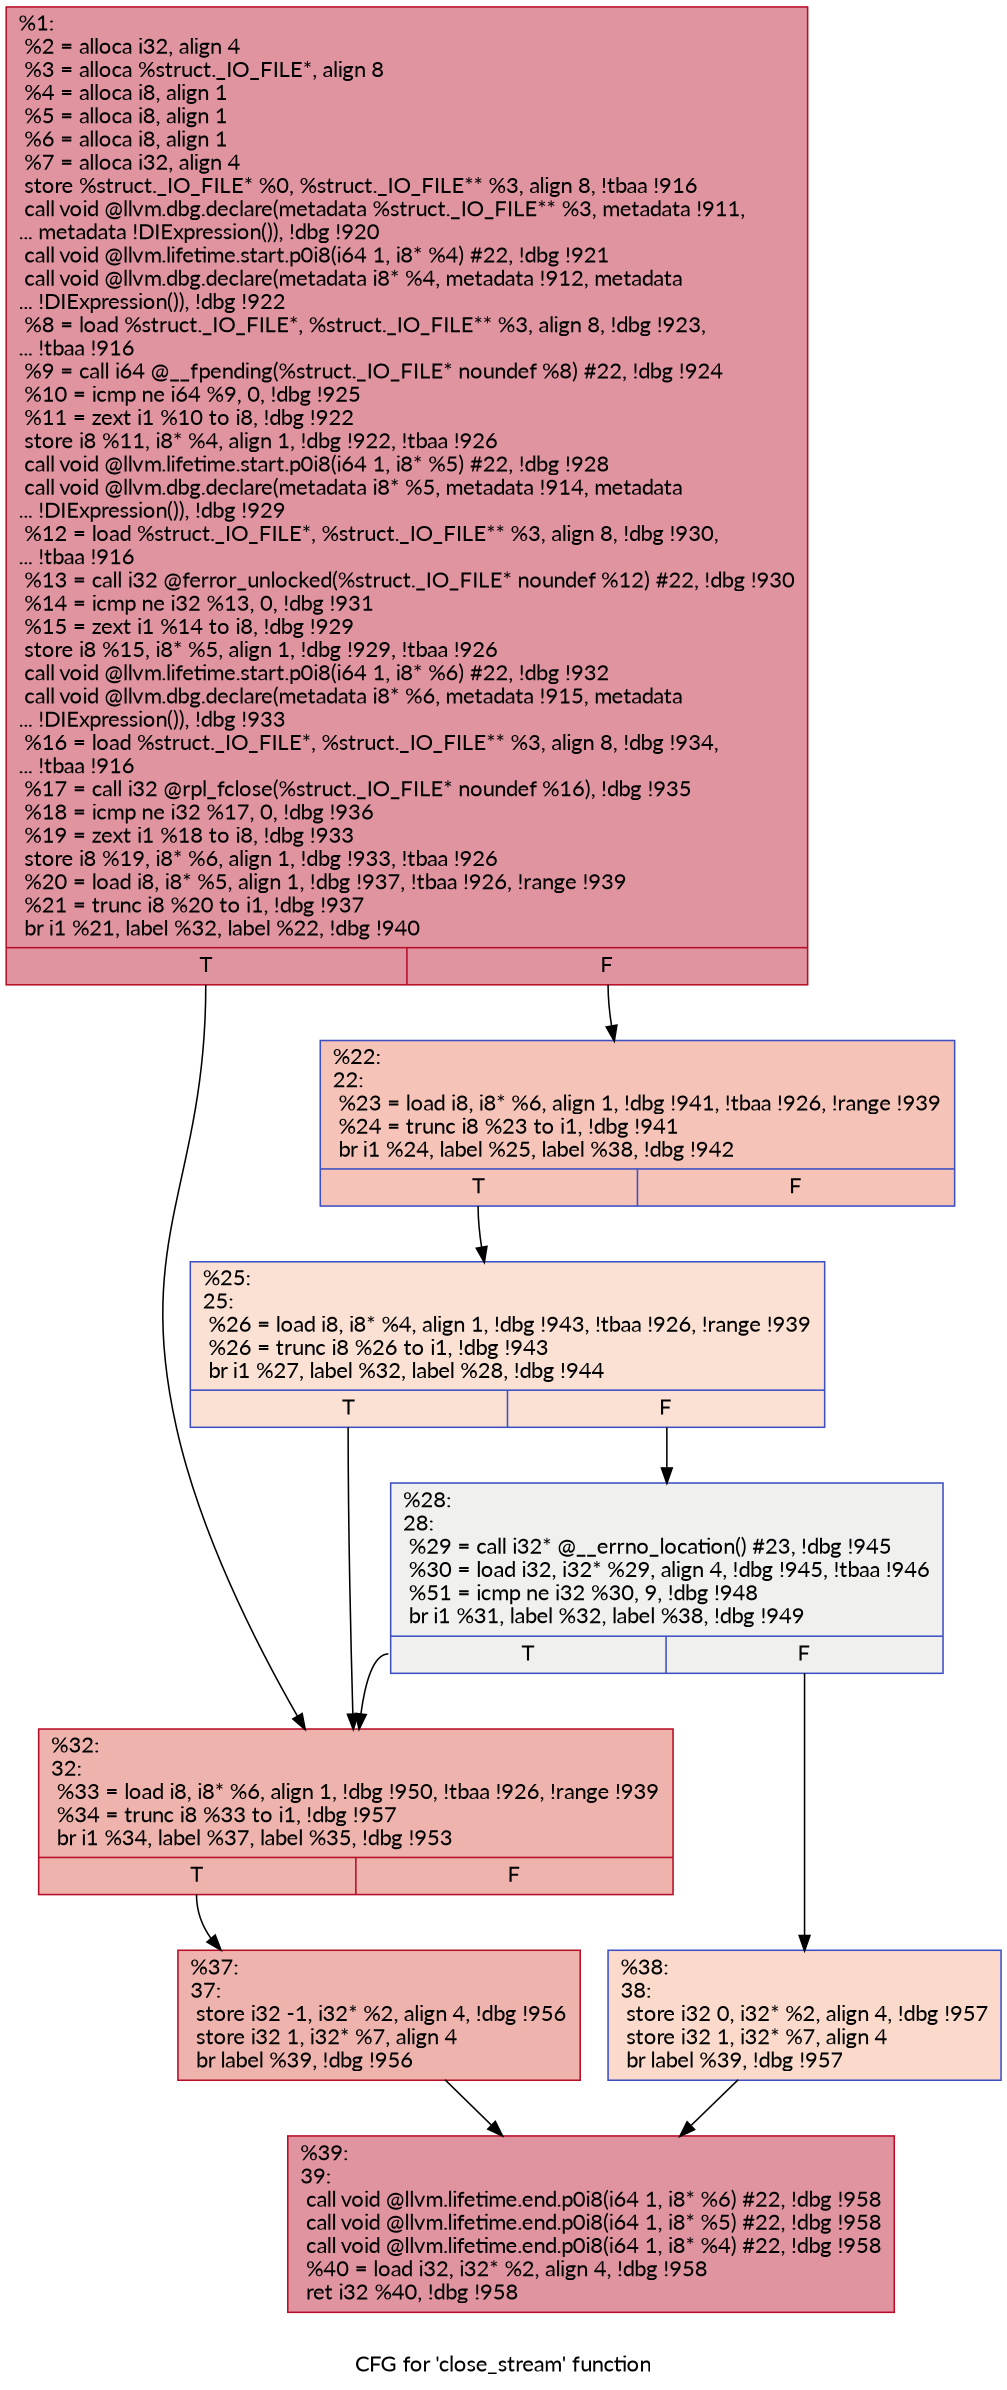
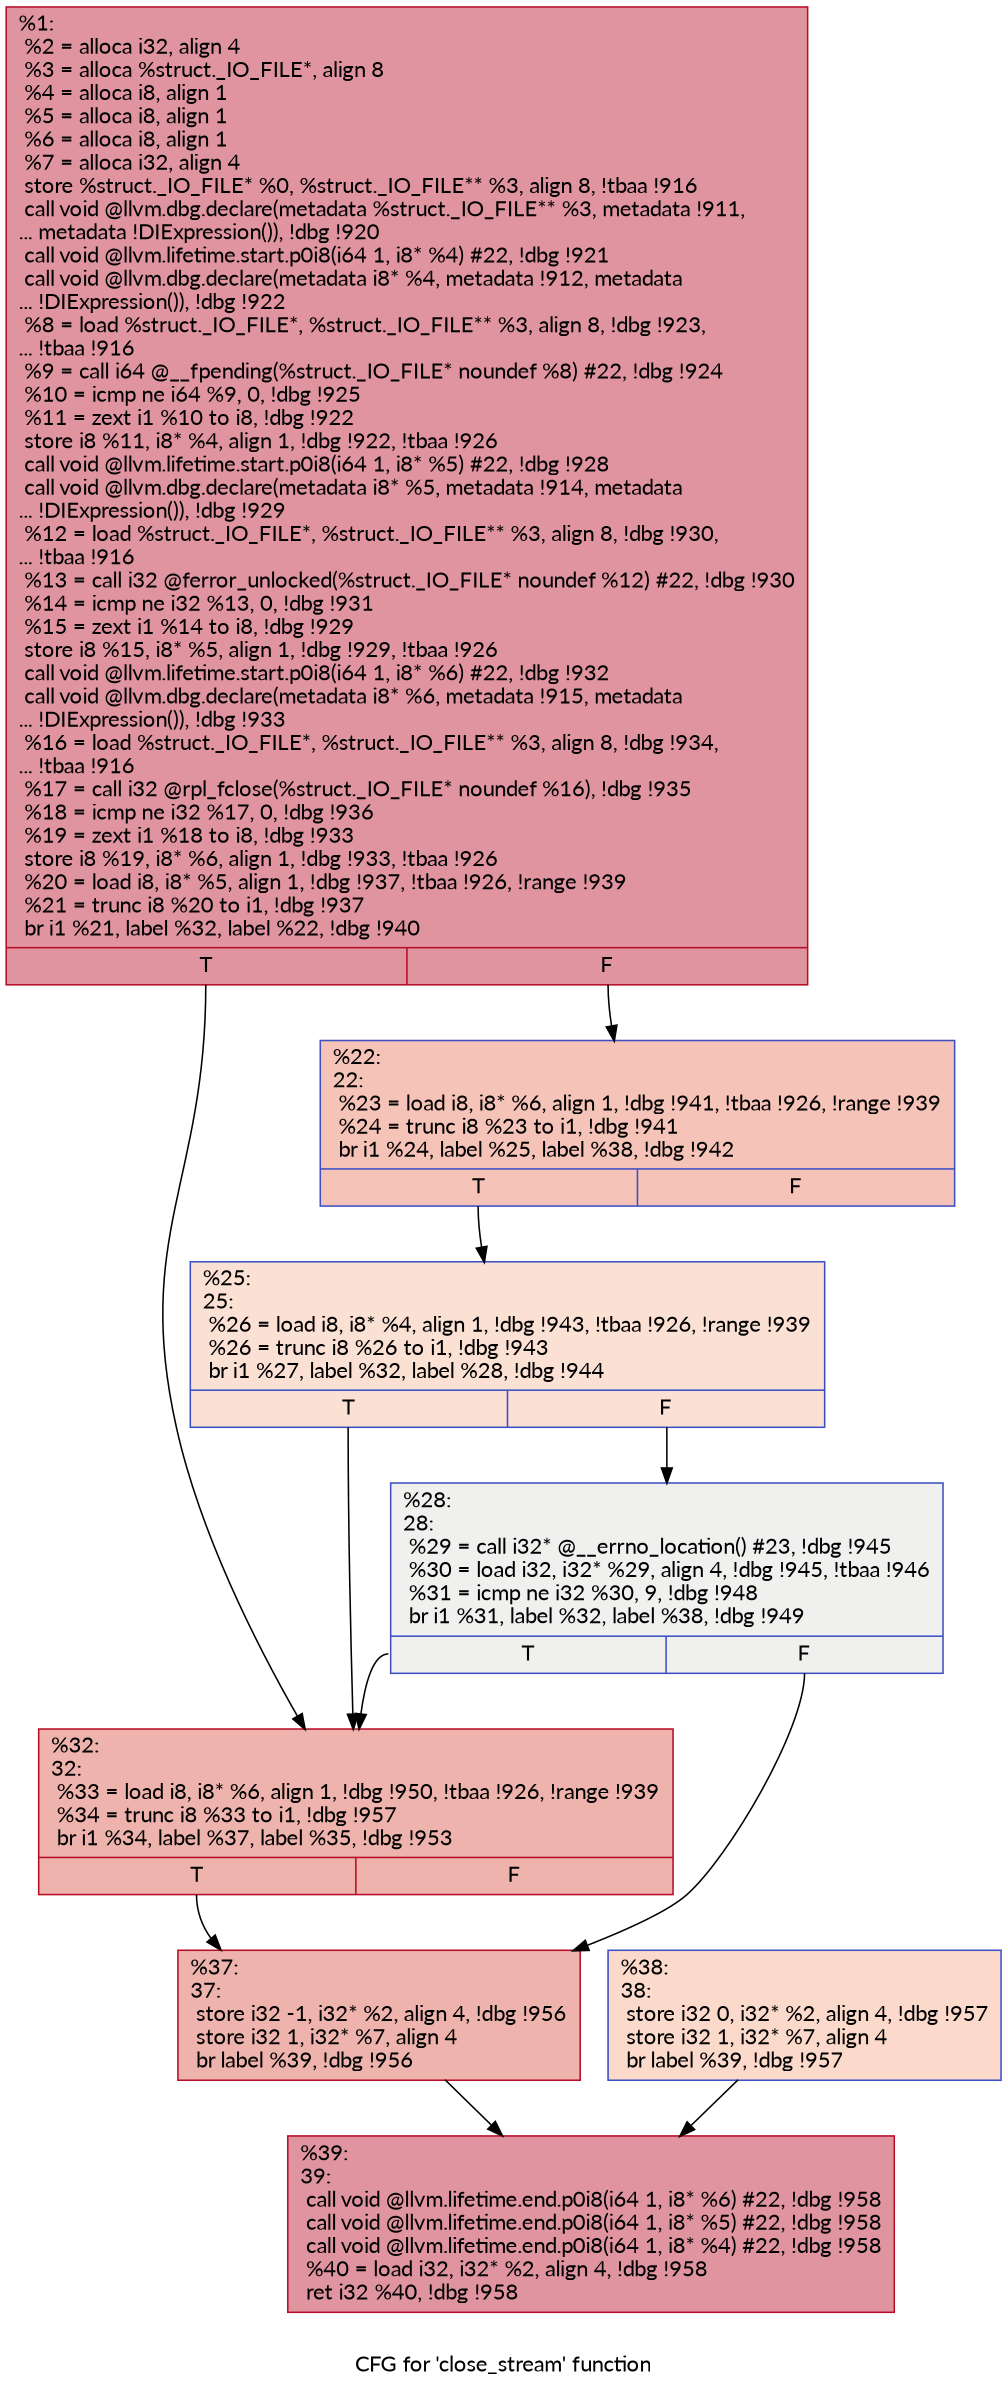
node "%28:": text "%51 = icmp ne i32 %30, 9, !dbg !948" -> "%31 = icmp ne i32 %30, 9, !dbg !948"
edge "%28:" -> "%38:": now "%28:" -> "%37:"
